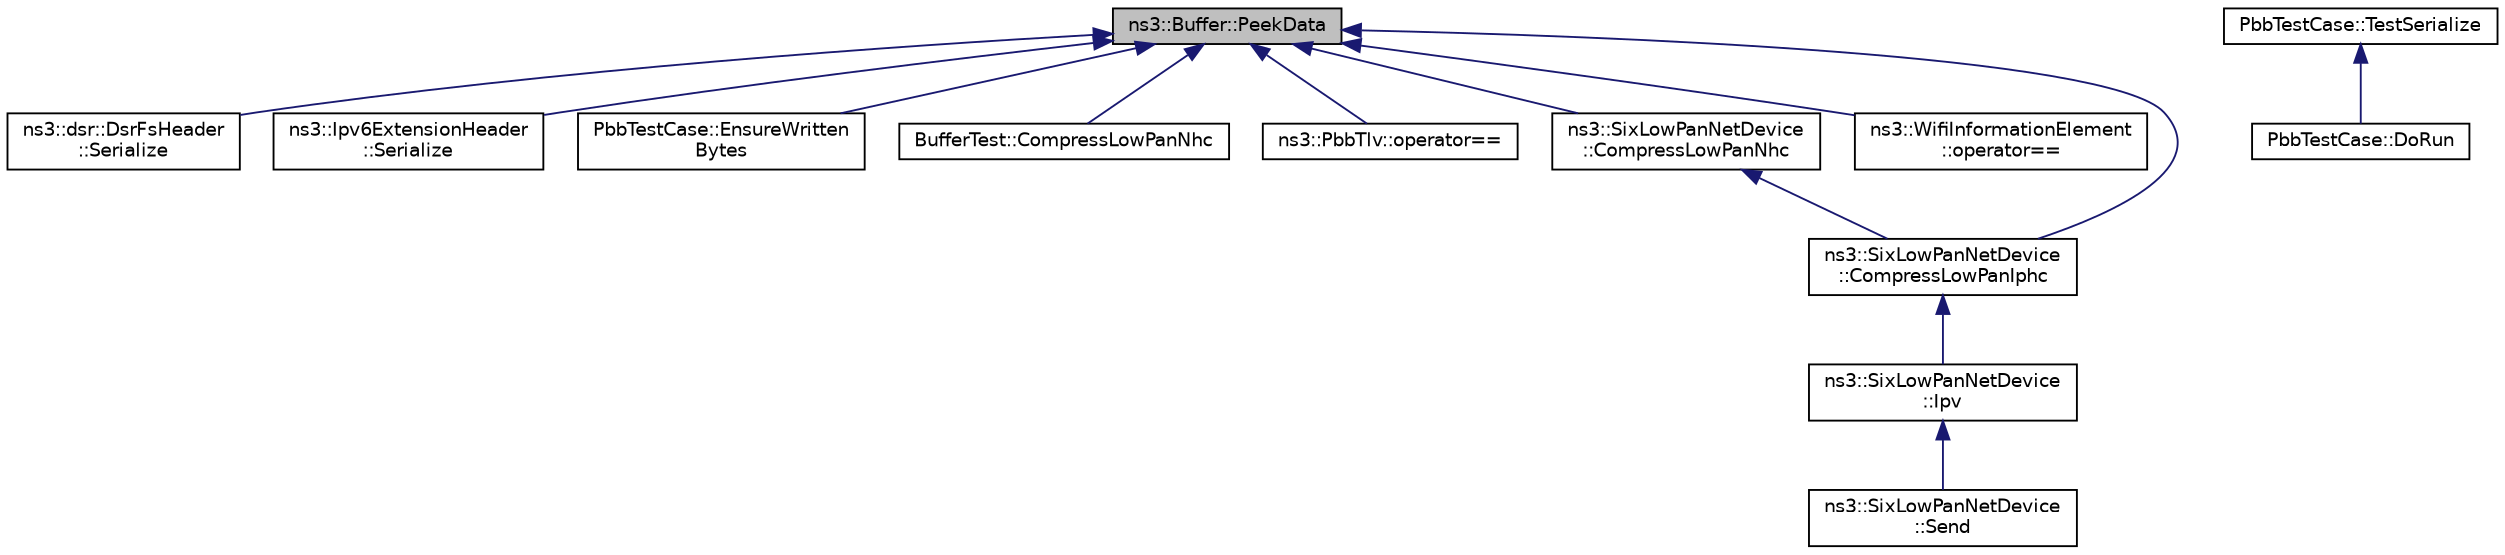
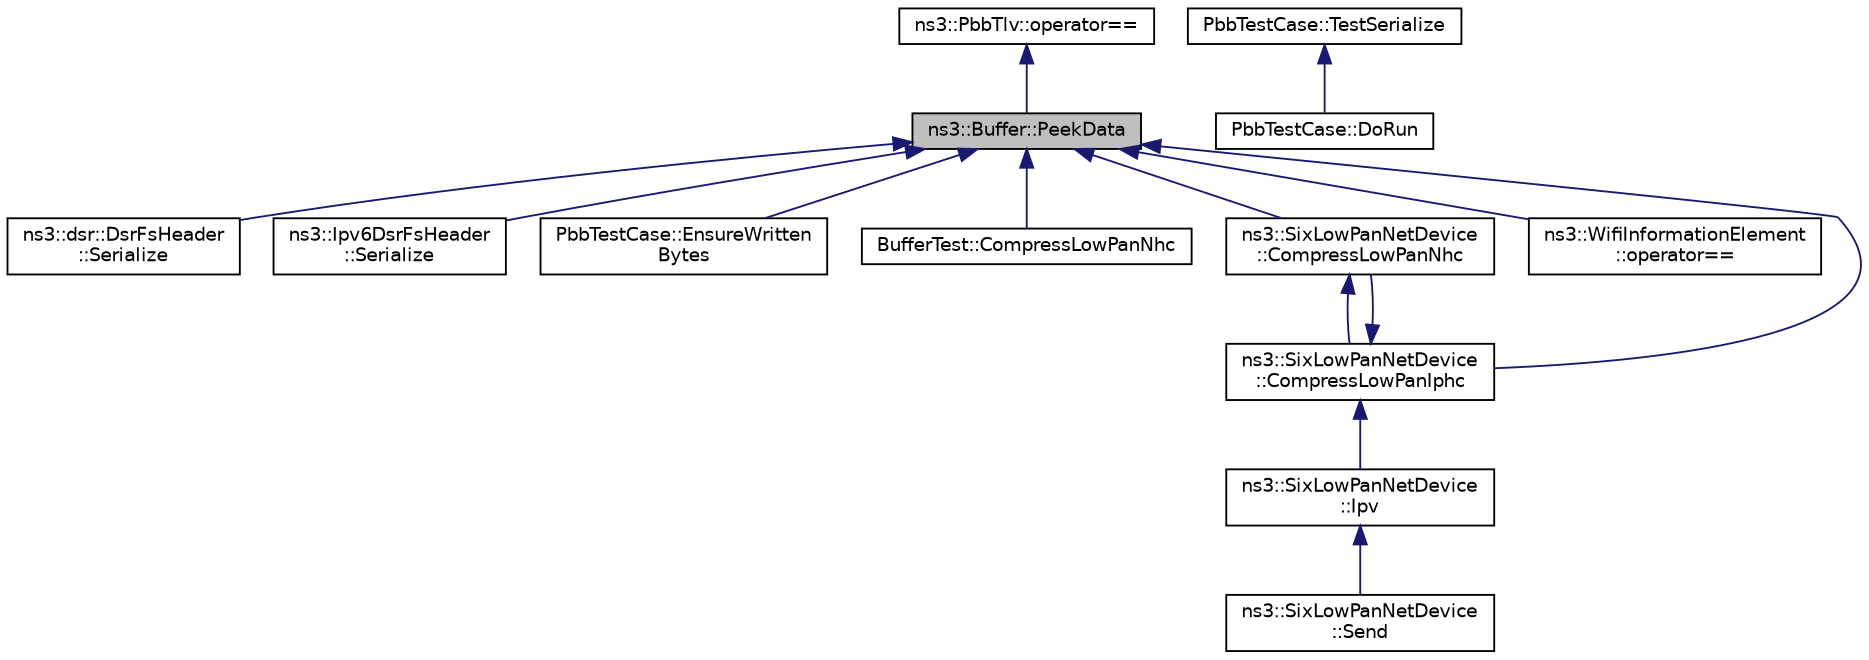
edge "ns3::PbbTlv::operator==" -> "ns3::Buffer::PeekData": reversed
node "ns3::Ipv6ExtensionHeader ::Serialize": label "ns3::Ipv6ExtensionHeader ::Serialize" -> "ns3::Ipv6DsrFsHeader ::Serialize"
edge "ns3::SixLowPanNetDevice ::CompressLowPanNhc" -> "ns3::SixLowPanNetDevice ::CompressLowPanIphc": added
